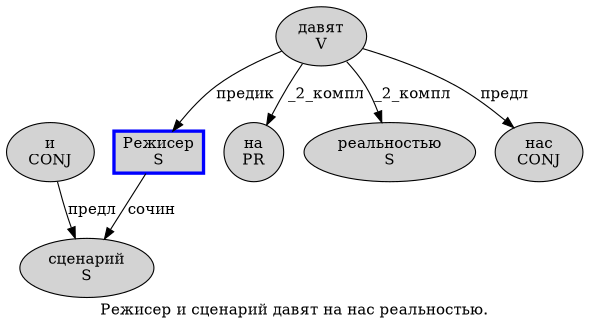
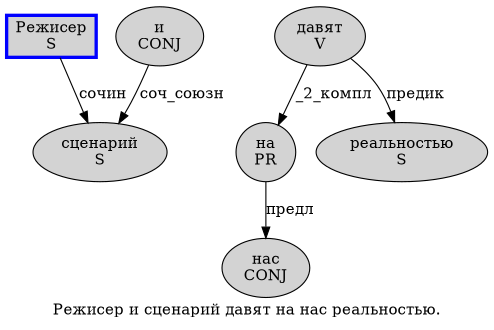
edge "давят V" -> "нас CONJ": now "на PR" -> "нас CONJ"
edge "давят V" -> "Режисер S": removed, label "предик"
edge "давят V" -> "реальностью S": label "_2_компл" -> "предик"
edge "и CONJ" -> "сценарий S": label "предл" -> "соч_союзн"
